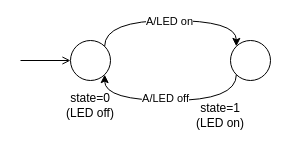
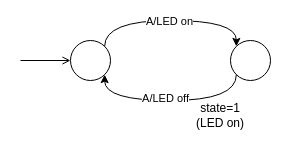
node "state=0 (LED off)": removed
